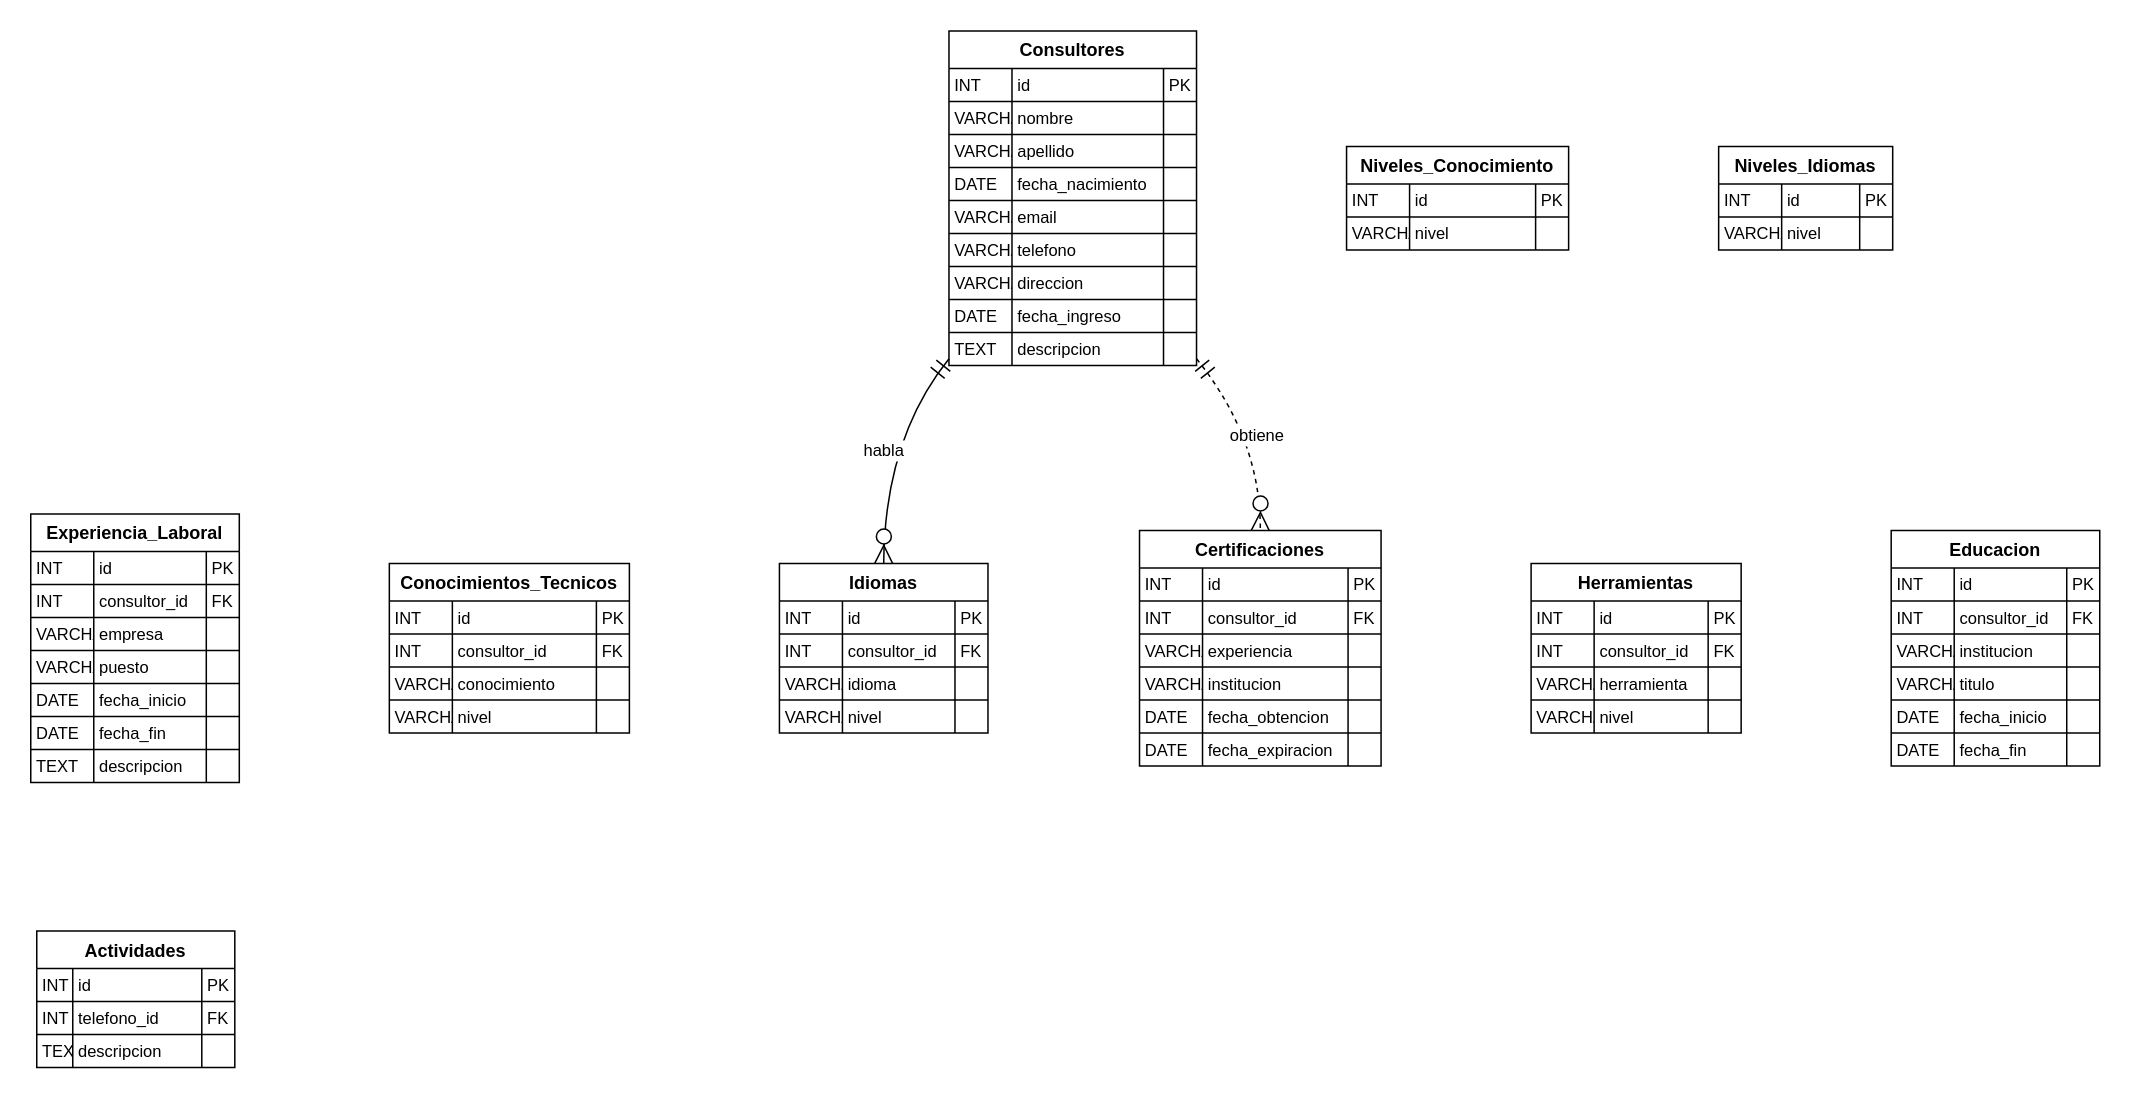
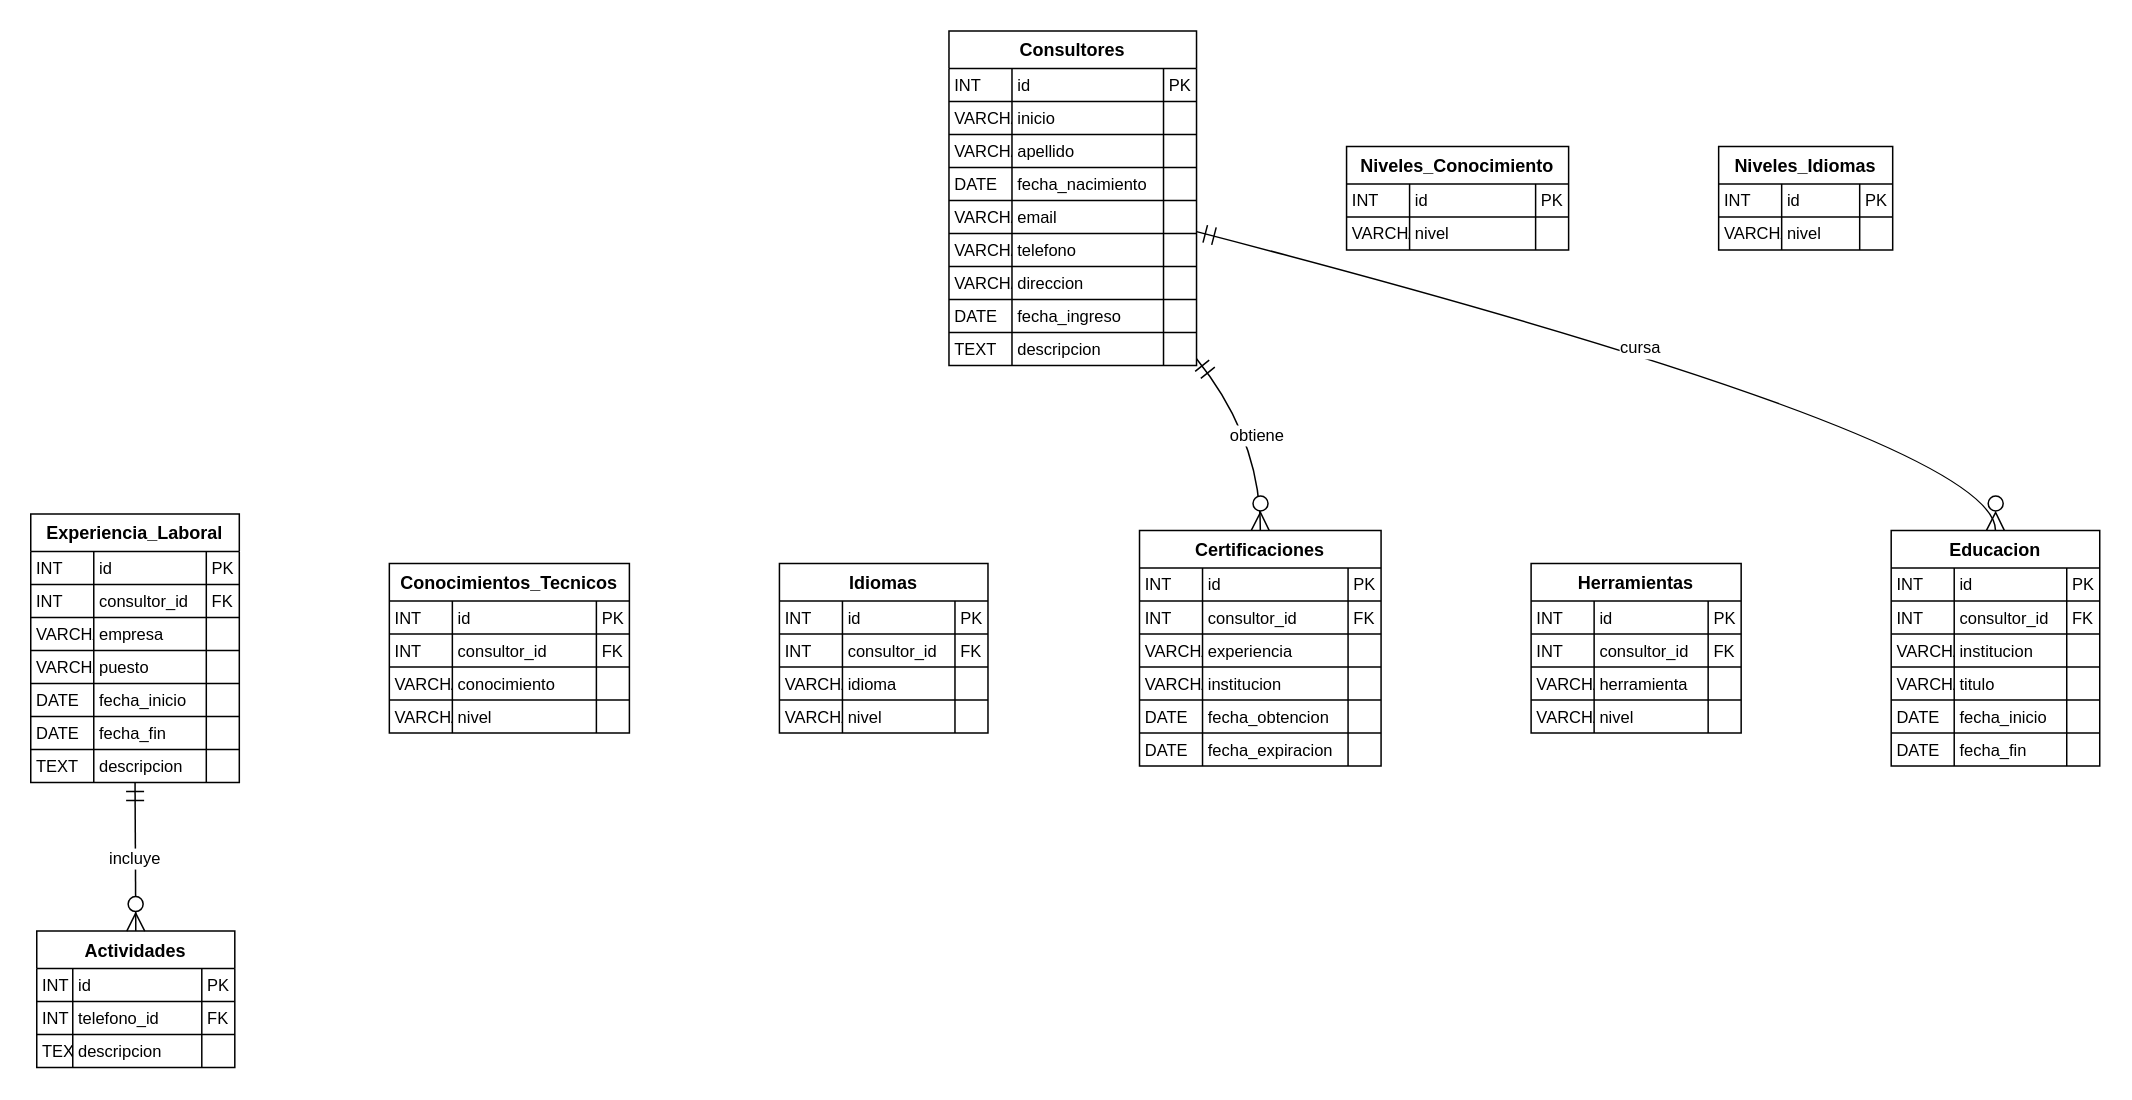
node "nombre": label "nombre" -> "inicio"
edge "Consultores" -- "Educacion": added, label "cursa"
edge "Consultores" -- "Certificaciones": style dashed -> solid
edge "Consultores" -- "Idiomas": removed, label "habla"
edge "Experiencia_Laboral" -- "Actividades": added, label "incluye"
